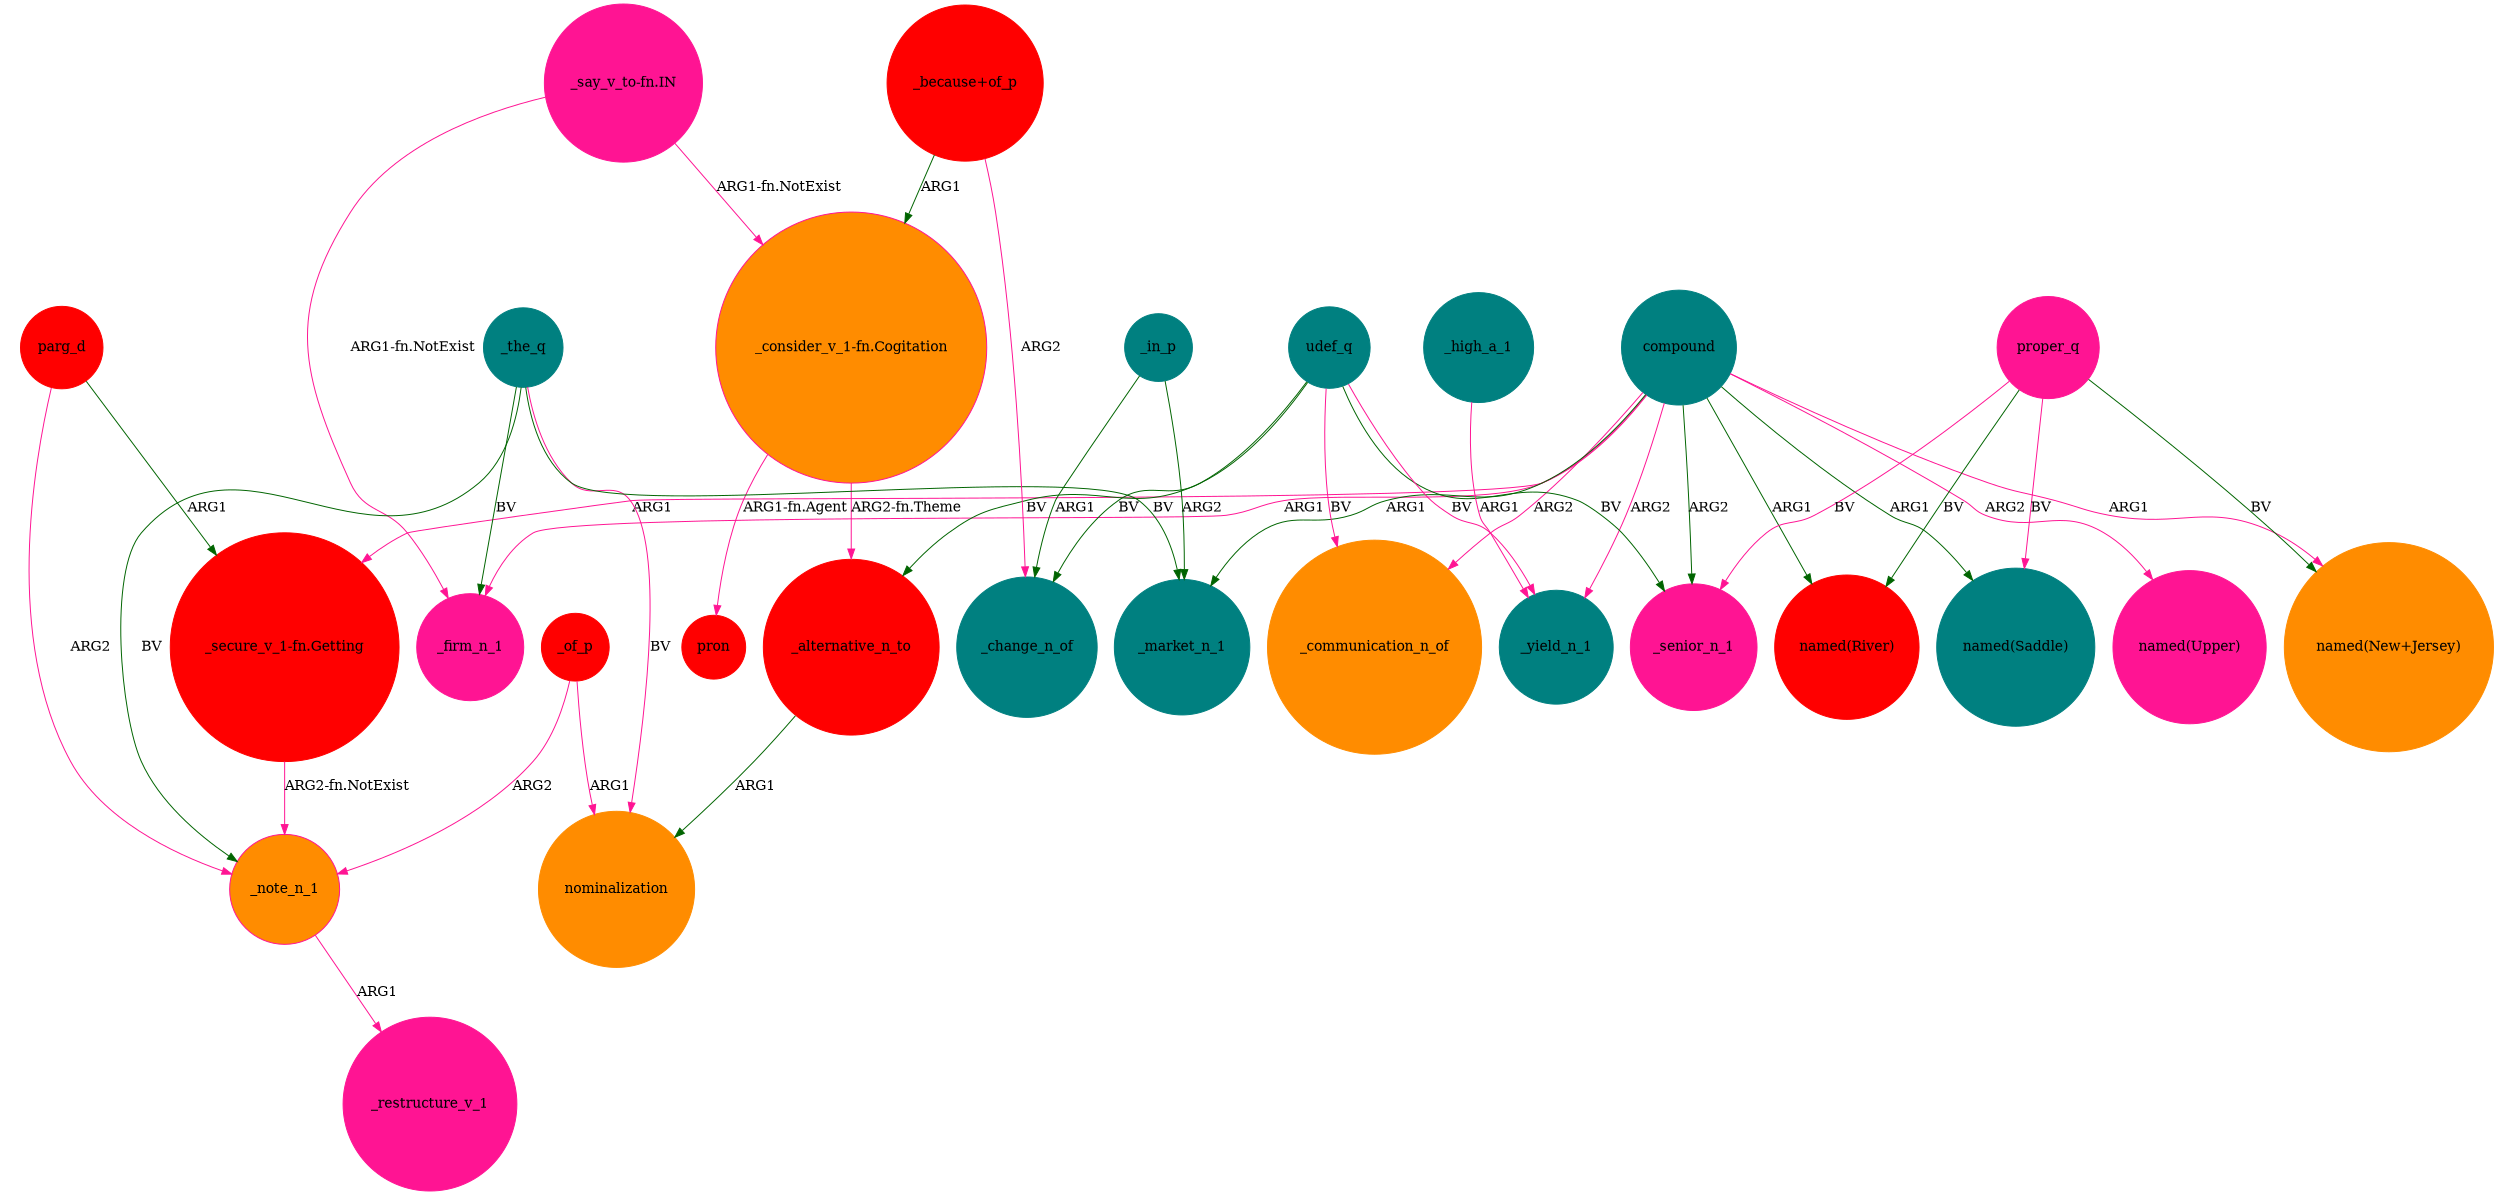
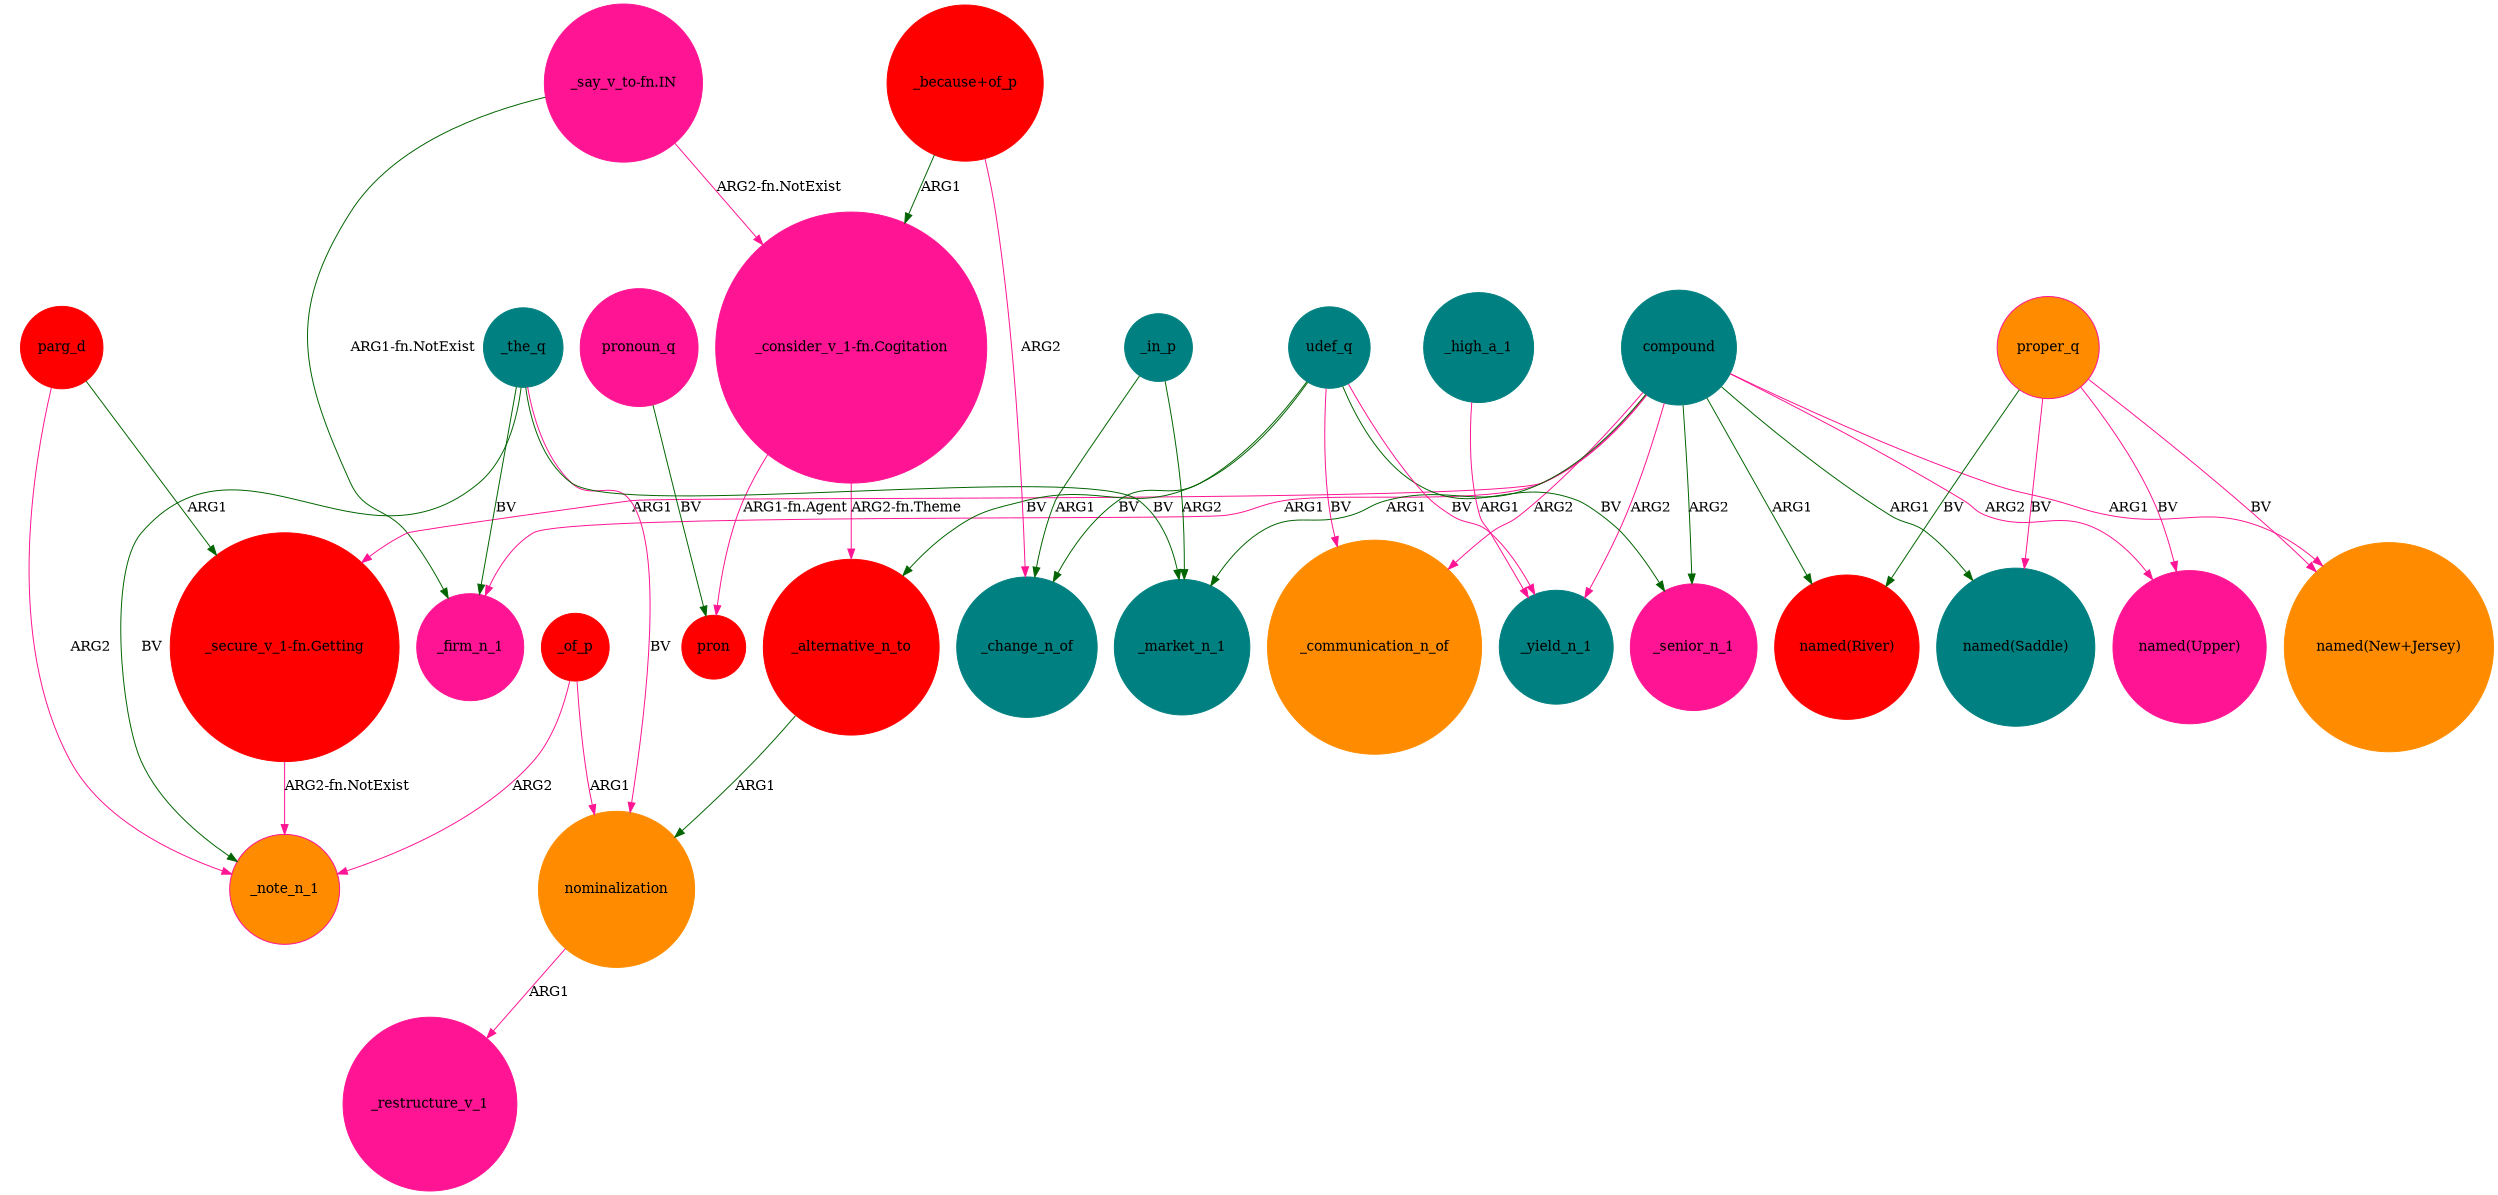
edge "_say_v_to-fn.IN" -> "_consider_v_1-fn.Cogitation": label "ARG1-fn.NotExist" -> "ARG2-fn.NotExist"
edge "_say_v_to-fn.IN" -> "_firm_n_1": color deeppink -> darkgreen
node "pronoun_q": added
node "_consider_v_1-fn.Cogitation": fillcolor darkorange -> deeppink
node "proper_q": fillcolor deeppink -> darkorange
edge "proper_q" -> "named(New+Jersey)": color darkgreen -> deeppink
edge "proper_q" -> "_senior_n_1": now "proper_q" -> "named(Upper)"
edge "_note_n_1" -> "_restructure_v_1": now "nominalization" -> "_restructure_v_1"
